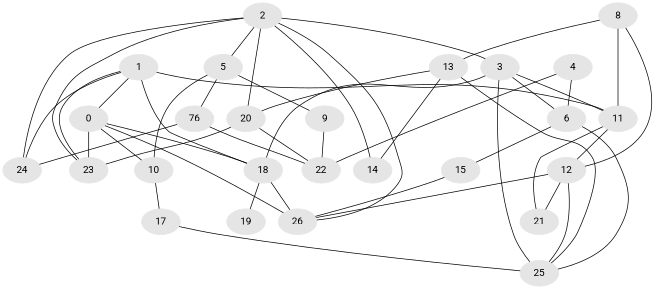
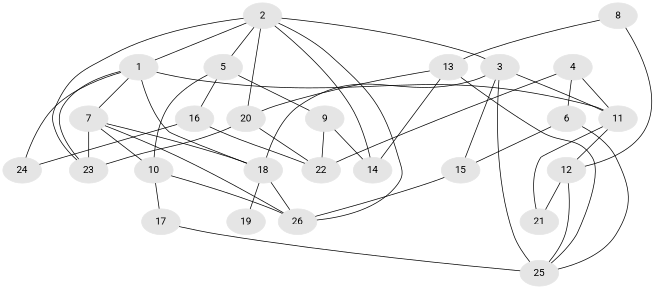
edge "2" -- "24": now "2" -- "1"
edge "8" -- "11": now "4" -- "11"
edge "3" -- "6": now "3" -- "15"
node "0": label "0" -> "7"
node "76": label "76" -> "16"
edge "9" -- "14": added
edge "12" -- "26": now "10" -- "26"
